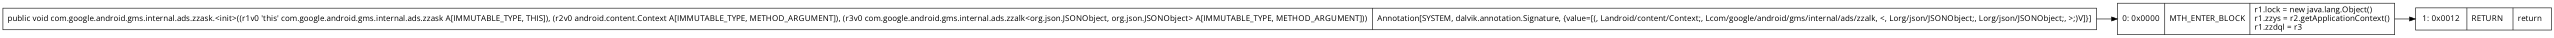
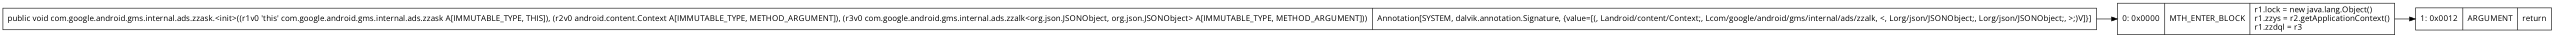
node "1: 0x0012": text "RETURN" -> "ARGUMENT"
